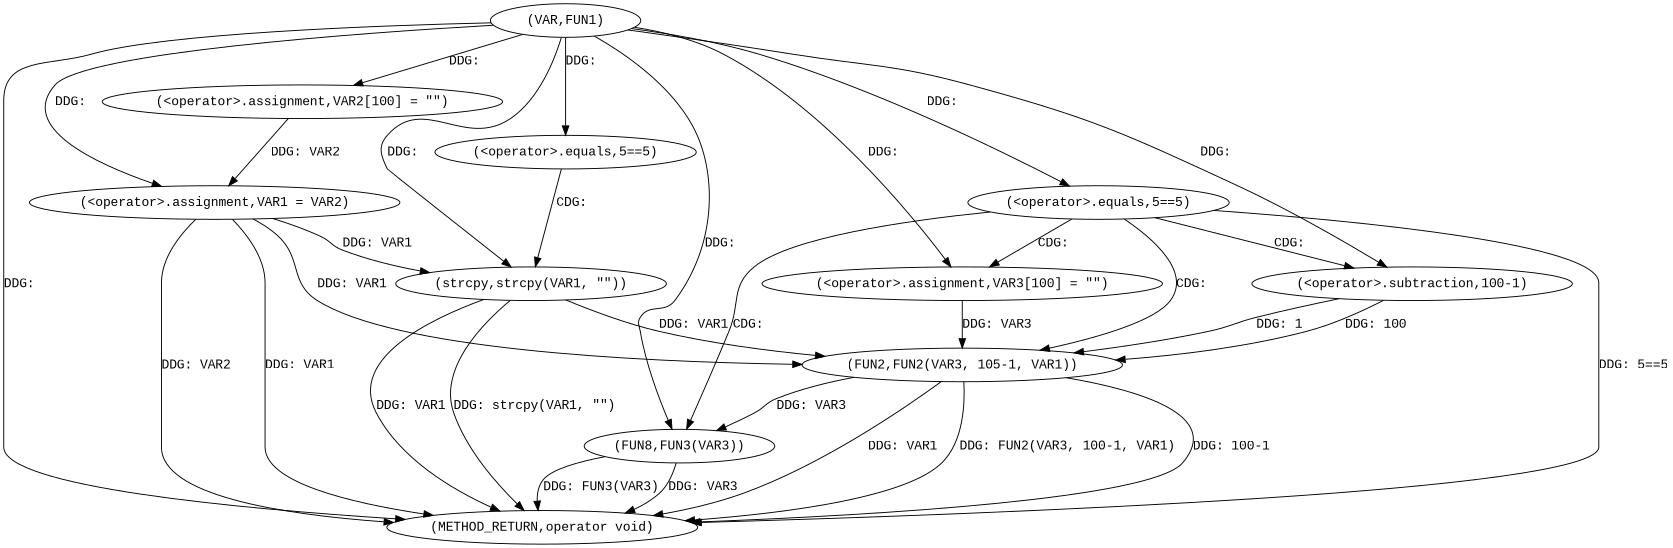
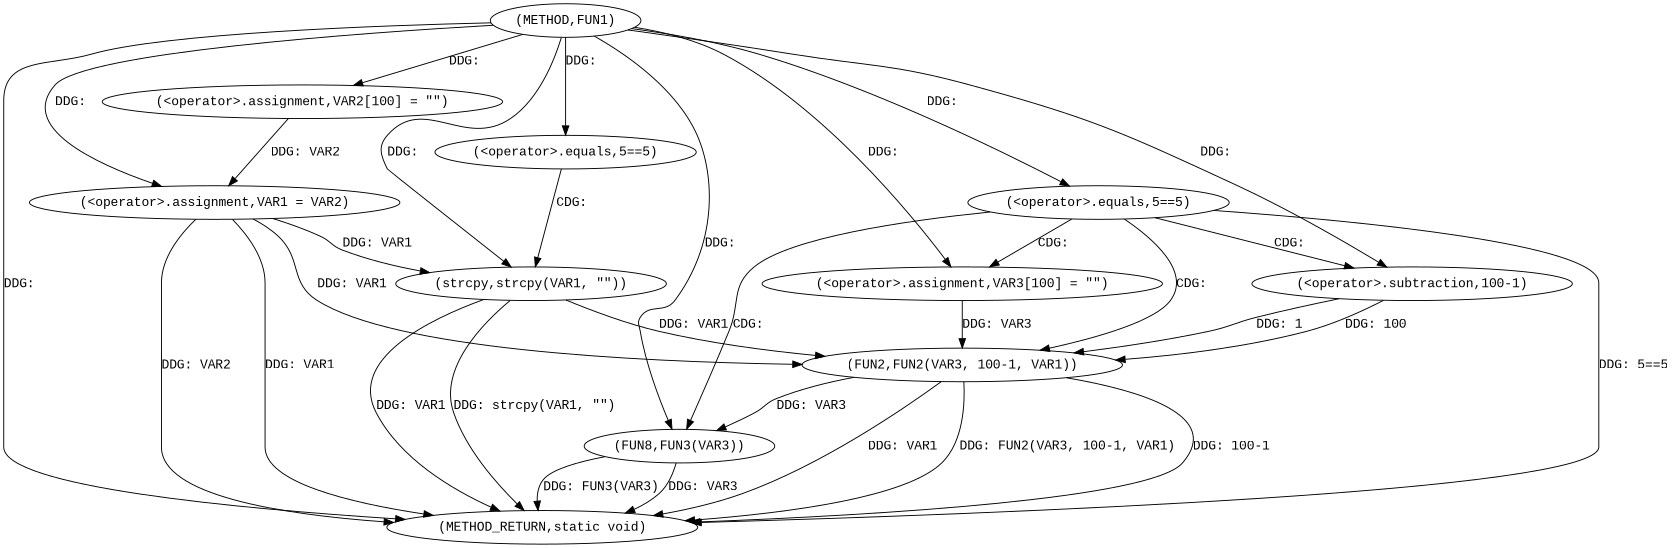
node "(VAR,FUN1)": label "(VAR,FUN1)" -> "(METHOD,FUN1)"
node "(FUN2,FUN2(VAR3, 105-1, VAR1))": label "(FUN2,FUN2(VAR3, 105-1, VAR1))" -> "(FUN2,FUN2(VAR3, 100-1, VAR1))"
node "(METHOD_RETURN,operator void)": label "(METHOD_RETURN,operator void)" -> "(METHOD_RETURN,static void)"
